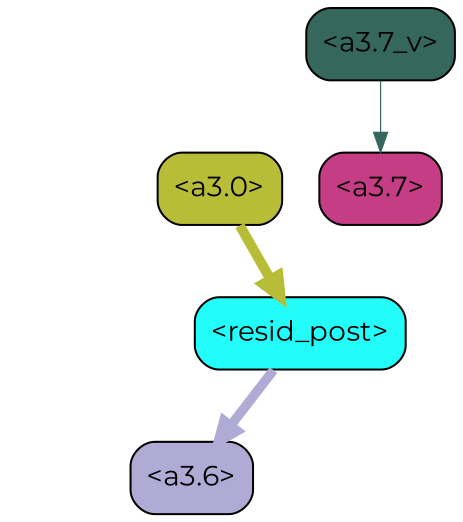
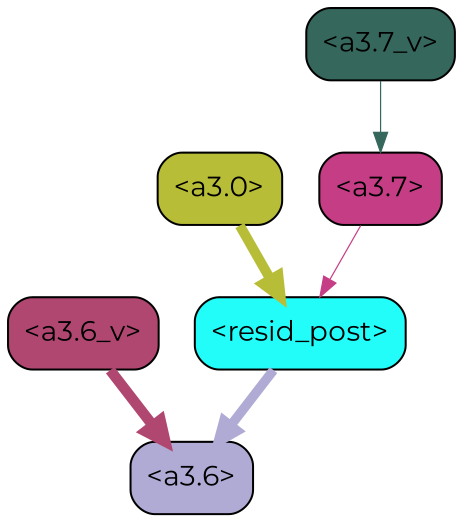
edge "<a3.7>" -> "<resid_post>": added
node "<a3.6_v>": added
